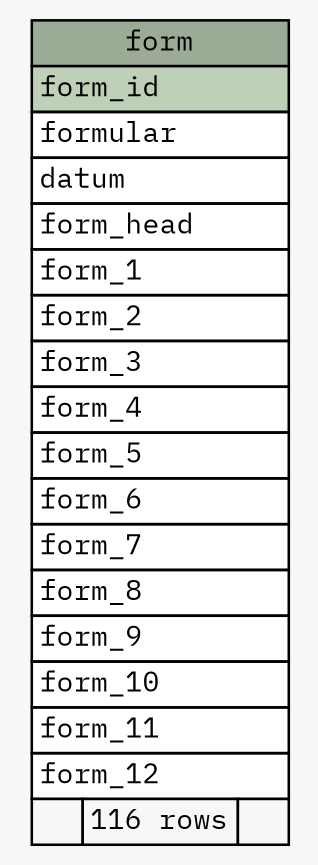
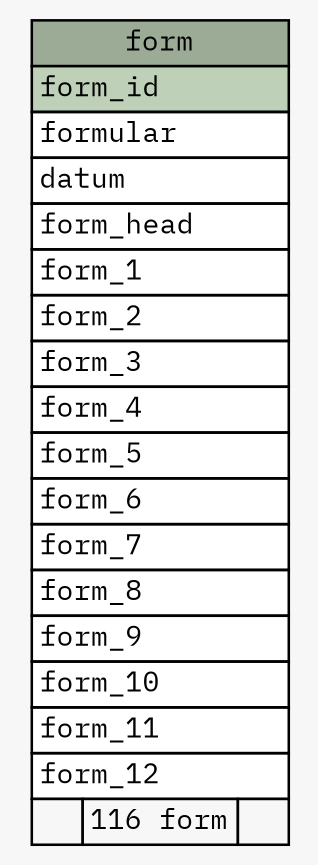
node "form": text "116 rows" -> "116 form"
